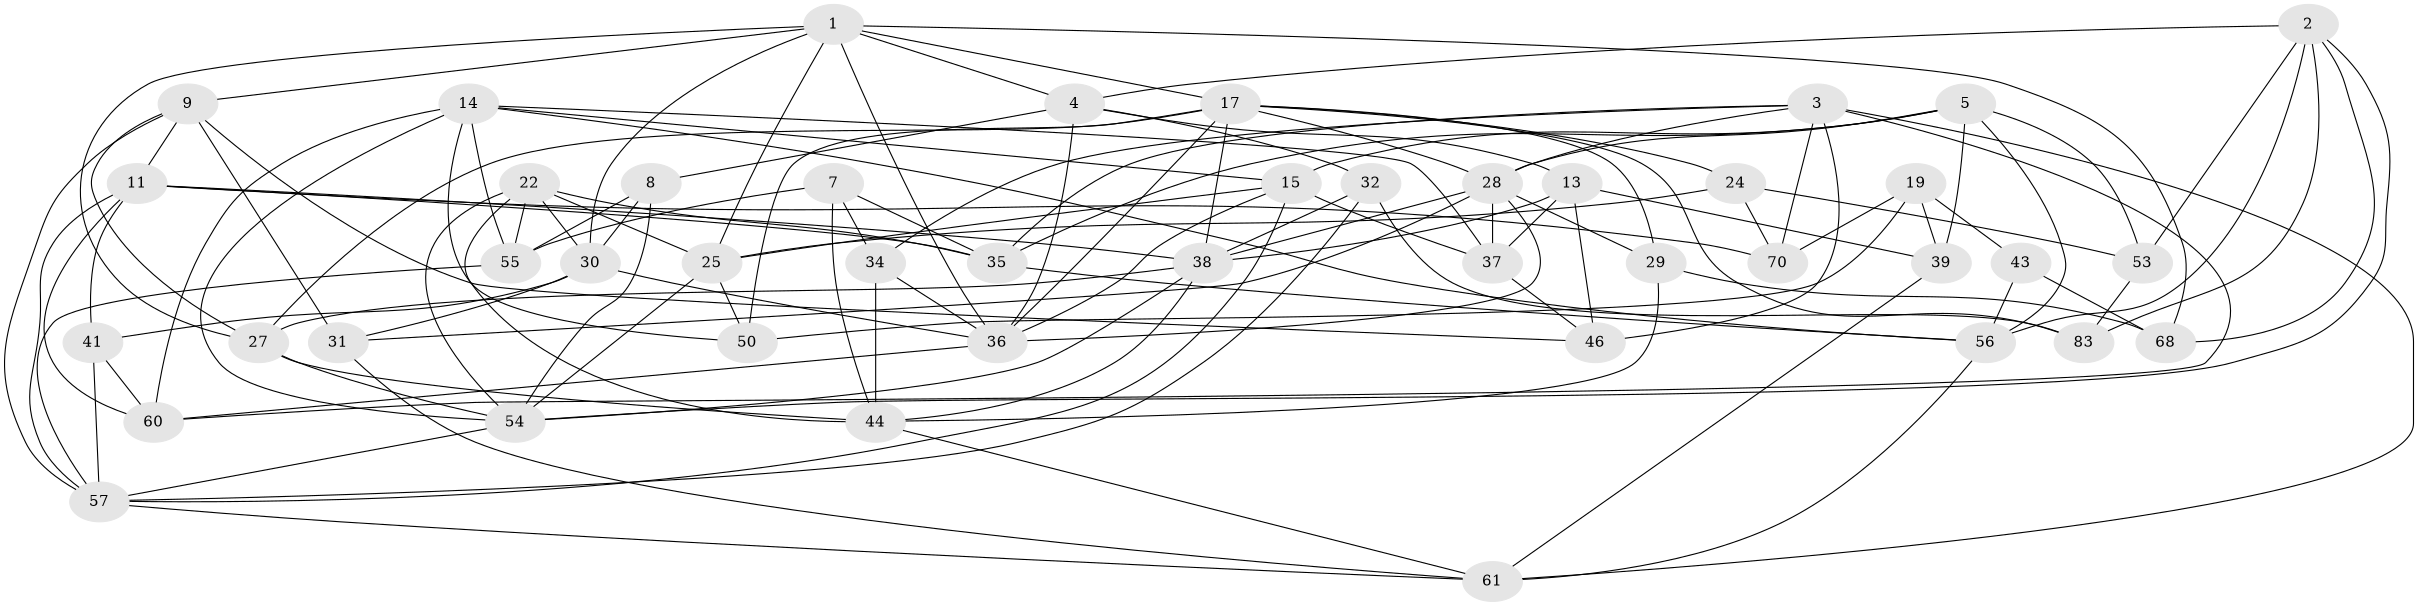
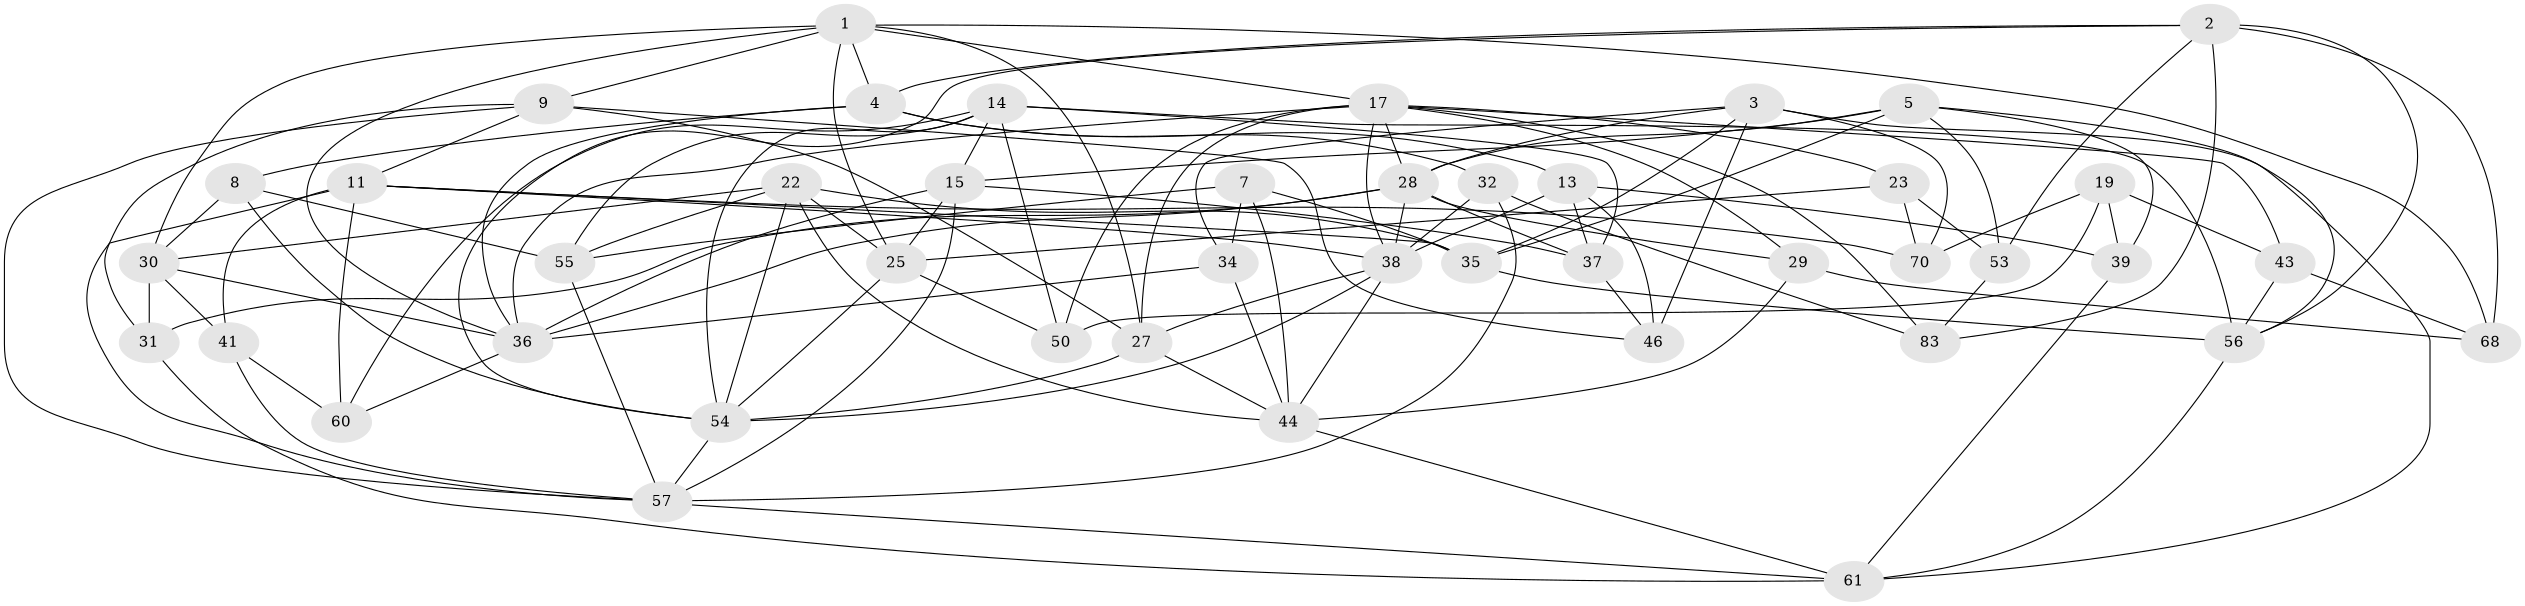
edge "17" -- "43": added
node "24": label "24" -> "23"
edge "3" -- "60": removed
